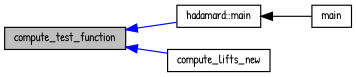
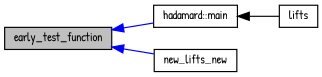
node "main": label "main" -> "lifts"
node "compute_test_function": label "compute_test_function" -> "early_test_function"
node "compute_lifts_new": label "compute_lifts_new" -> "new_lifts_new"
